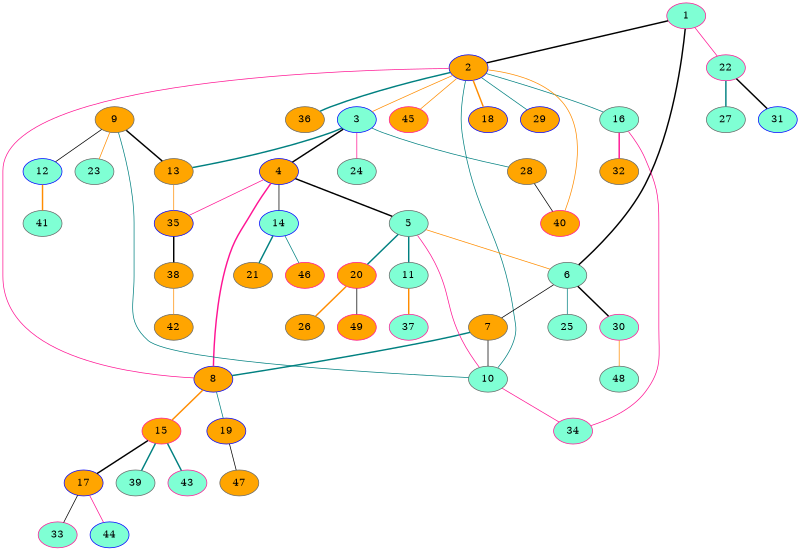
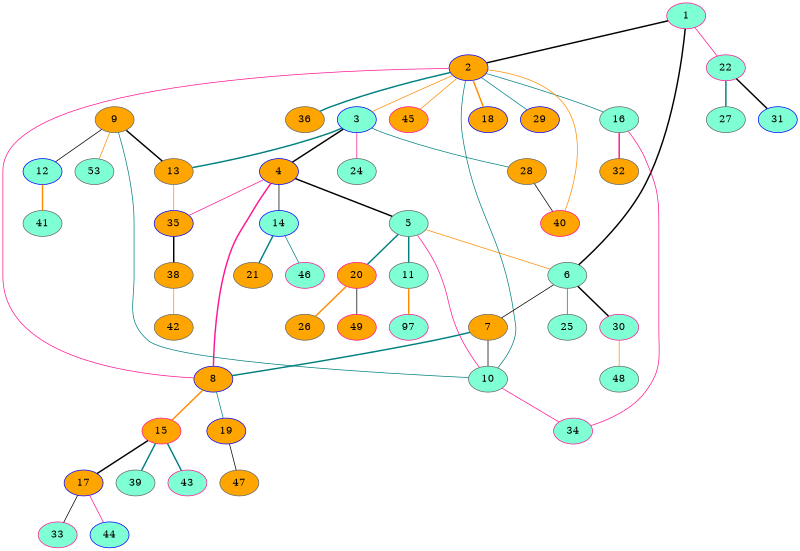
node "23": label "23" -> "53"
node "46": fillcolor orange -> aquamarine
node "37": label "37" -> "97"
